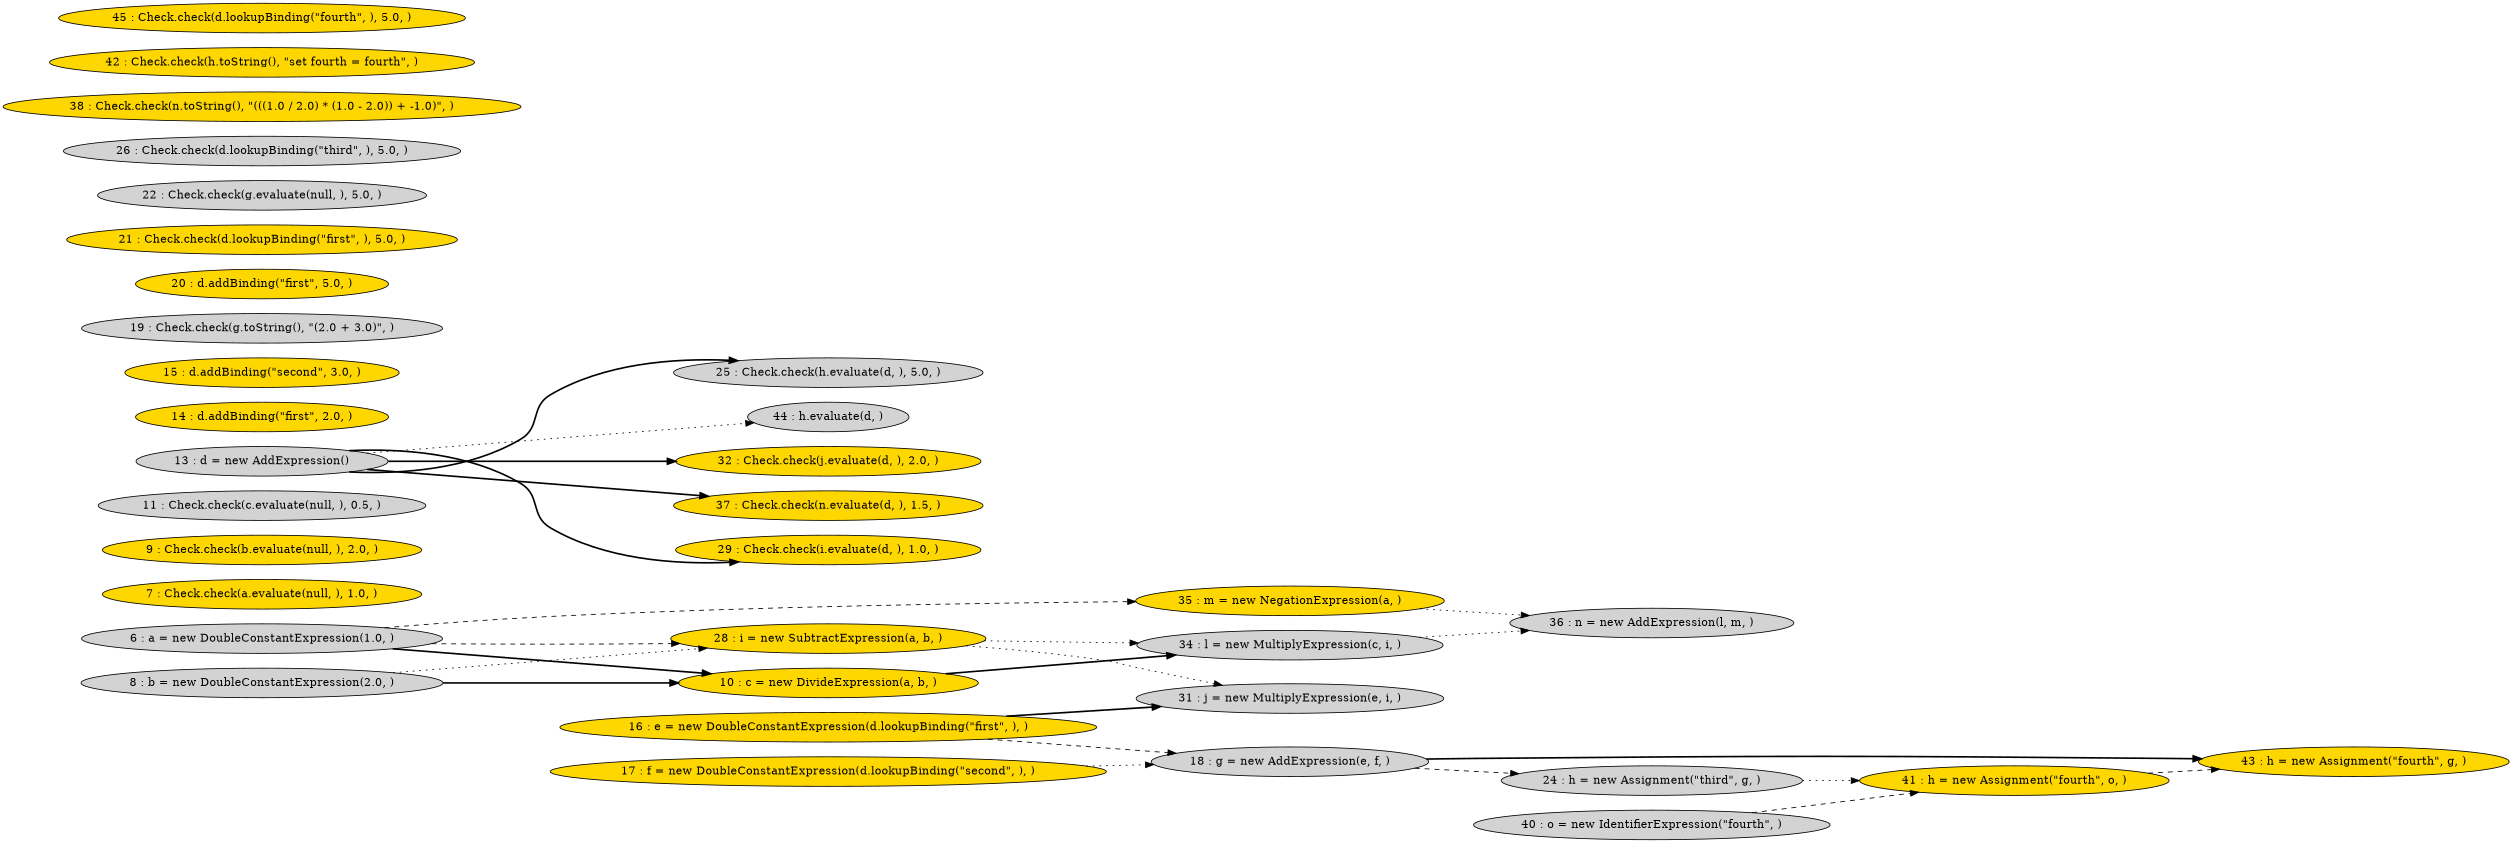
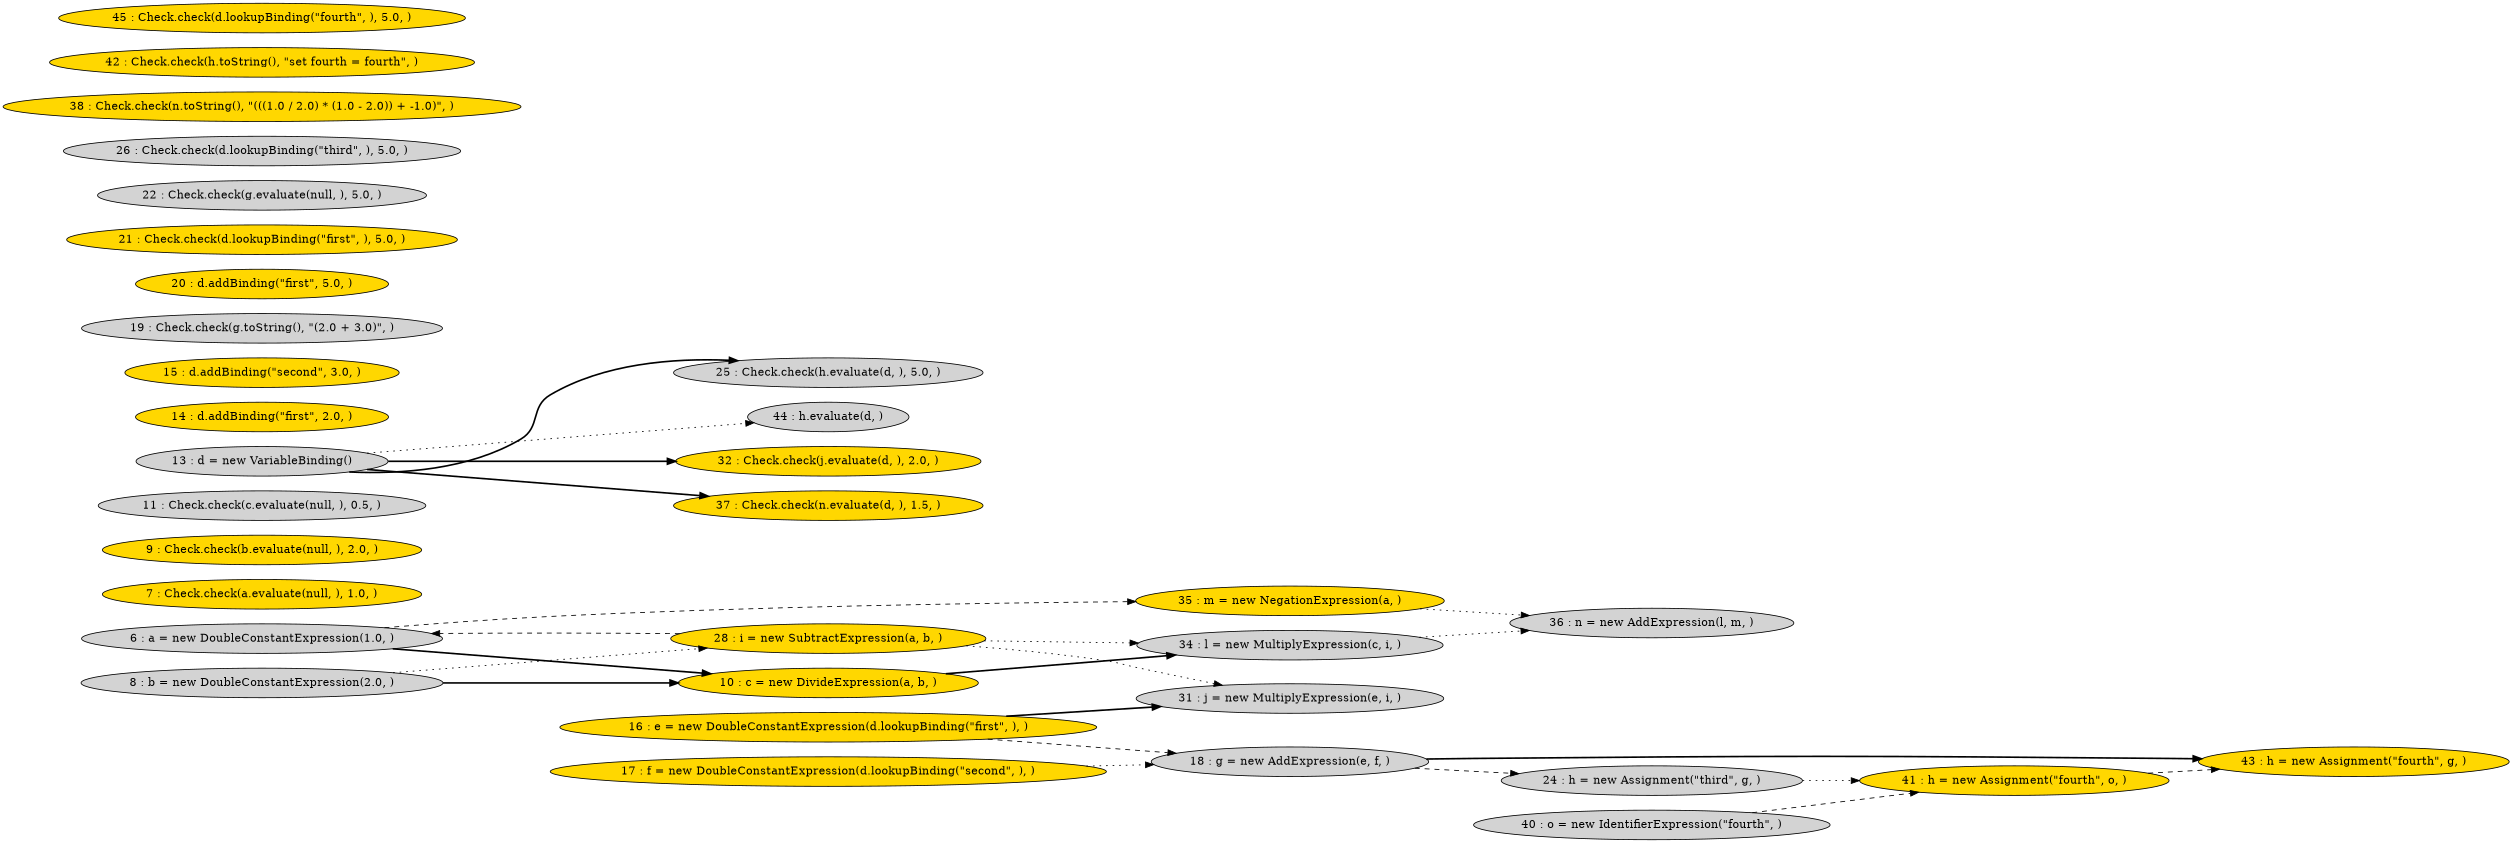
node "13 : d = new AddExpression()": label "13 : d = new AddExpression()" -> "13 : d = new VariableBinding()"
node "29 : Check.check(i.evaluate(d, ), 1.0, )": removed
edge "6 : a = new DoubleConstantExpression(1.0, )" -> "28 : i = new SubtractExpression(a, b, )": reversed
